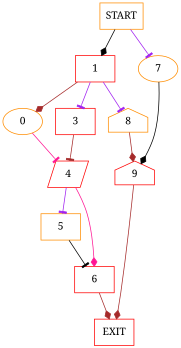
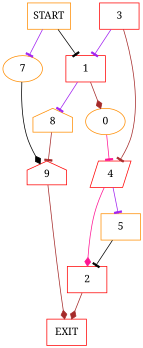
edge "START" -> "1": arrowhead diamond -> tee
edge "1" -> "3": reversed
edge "8" -> "9": arrowhead diamond -> tee
node "6": label "6" -> "2"
